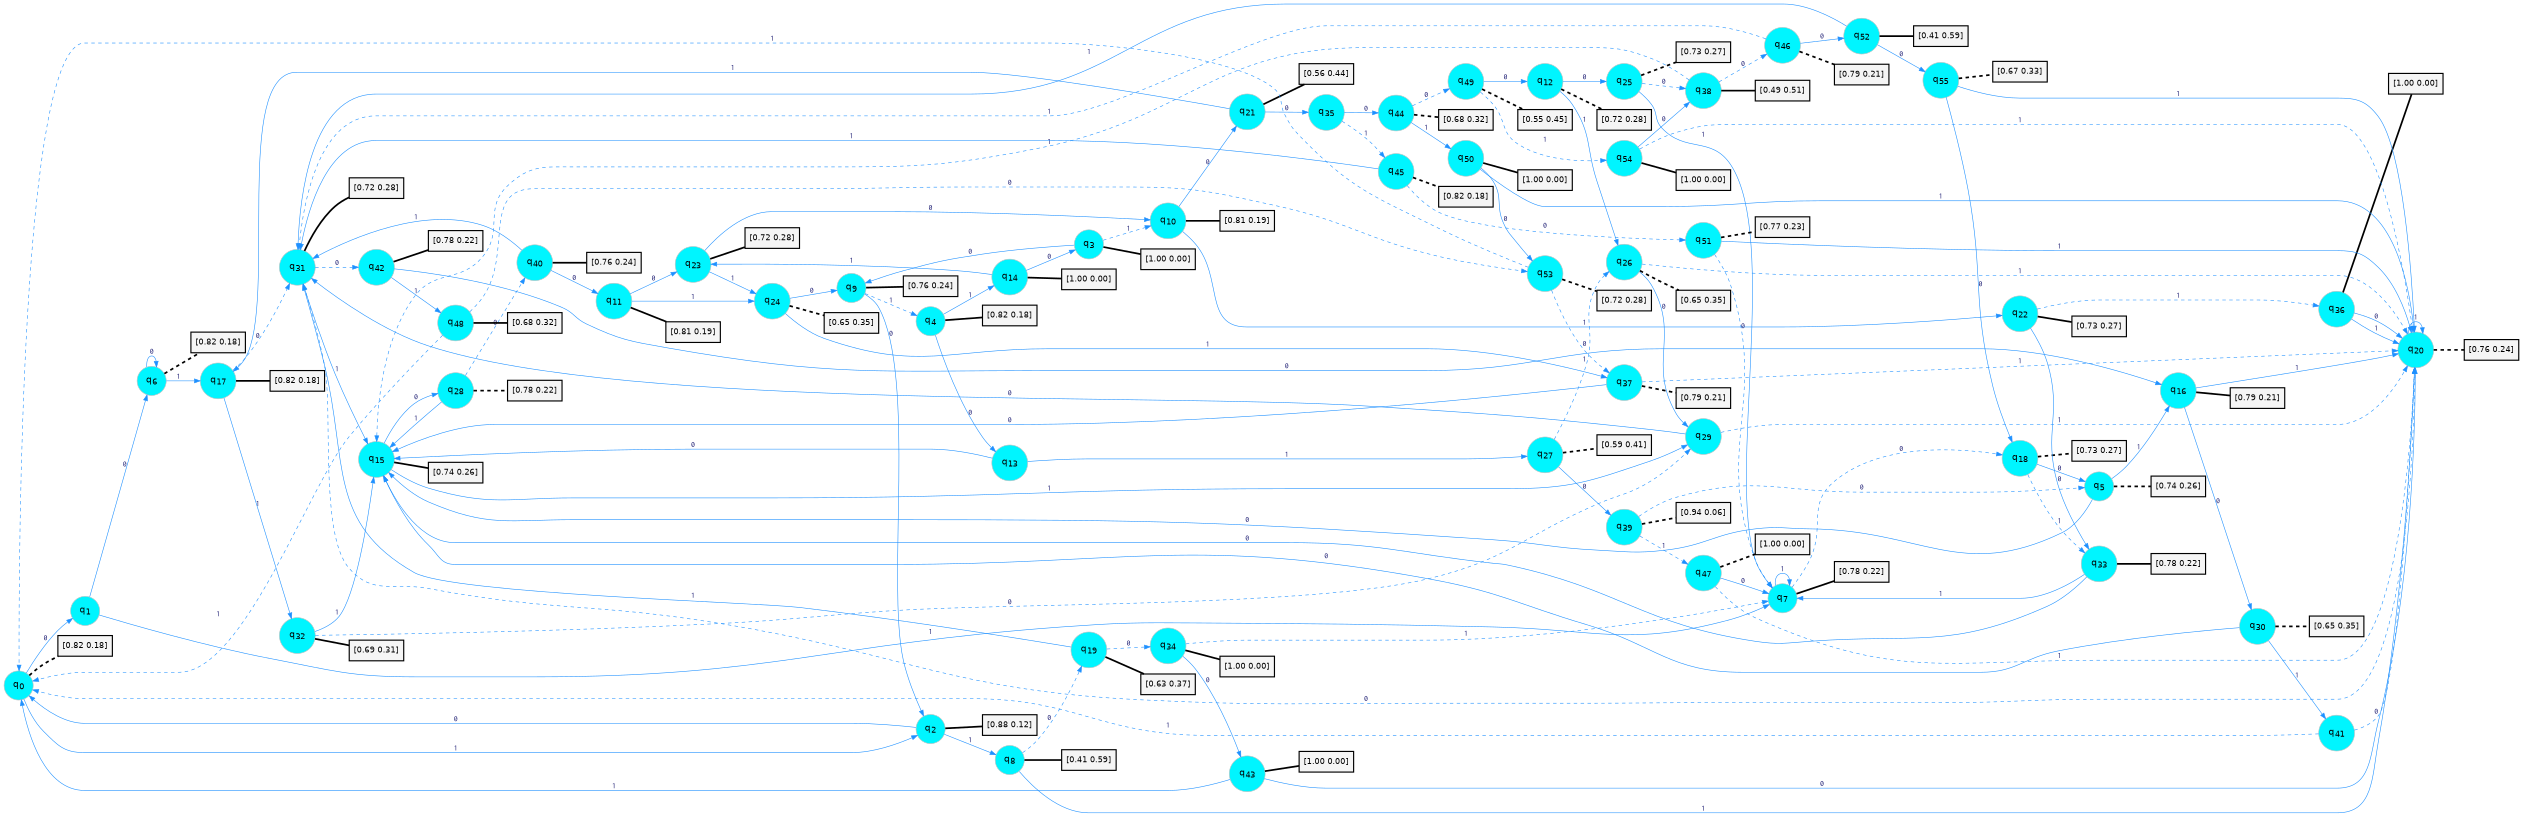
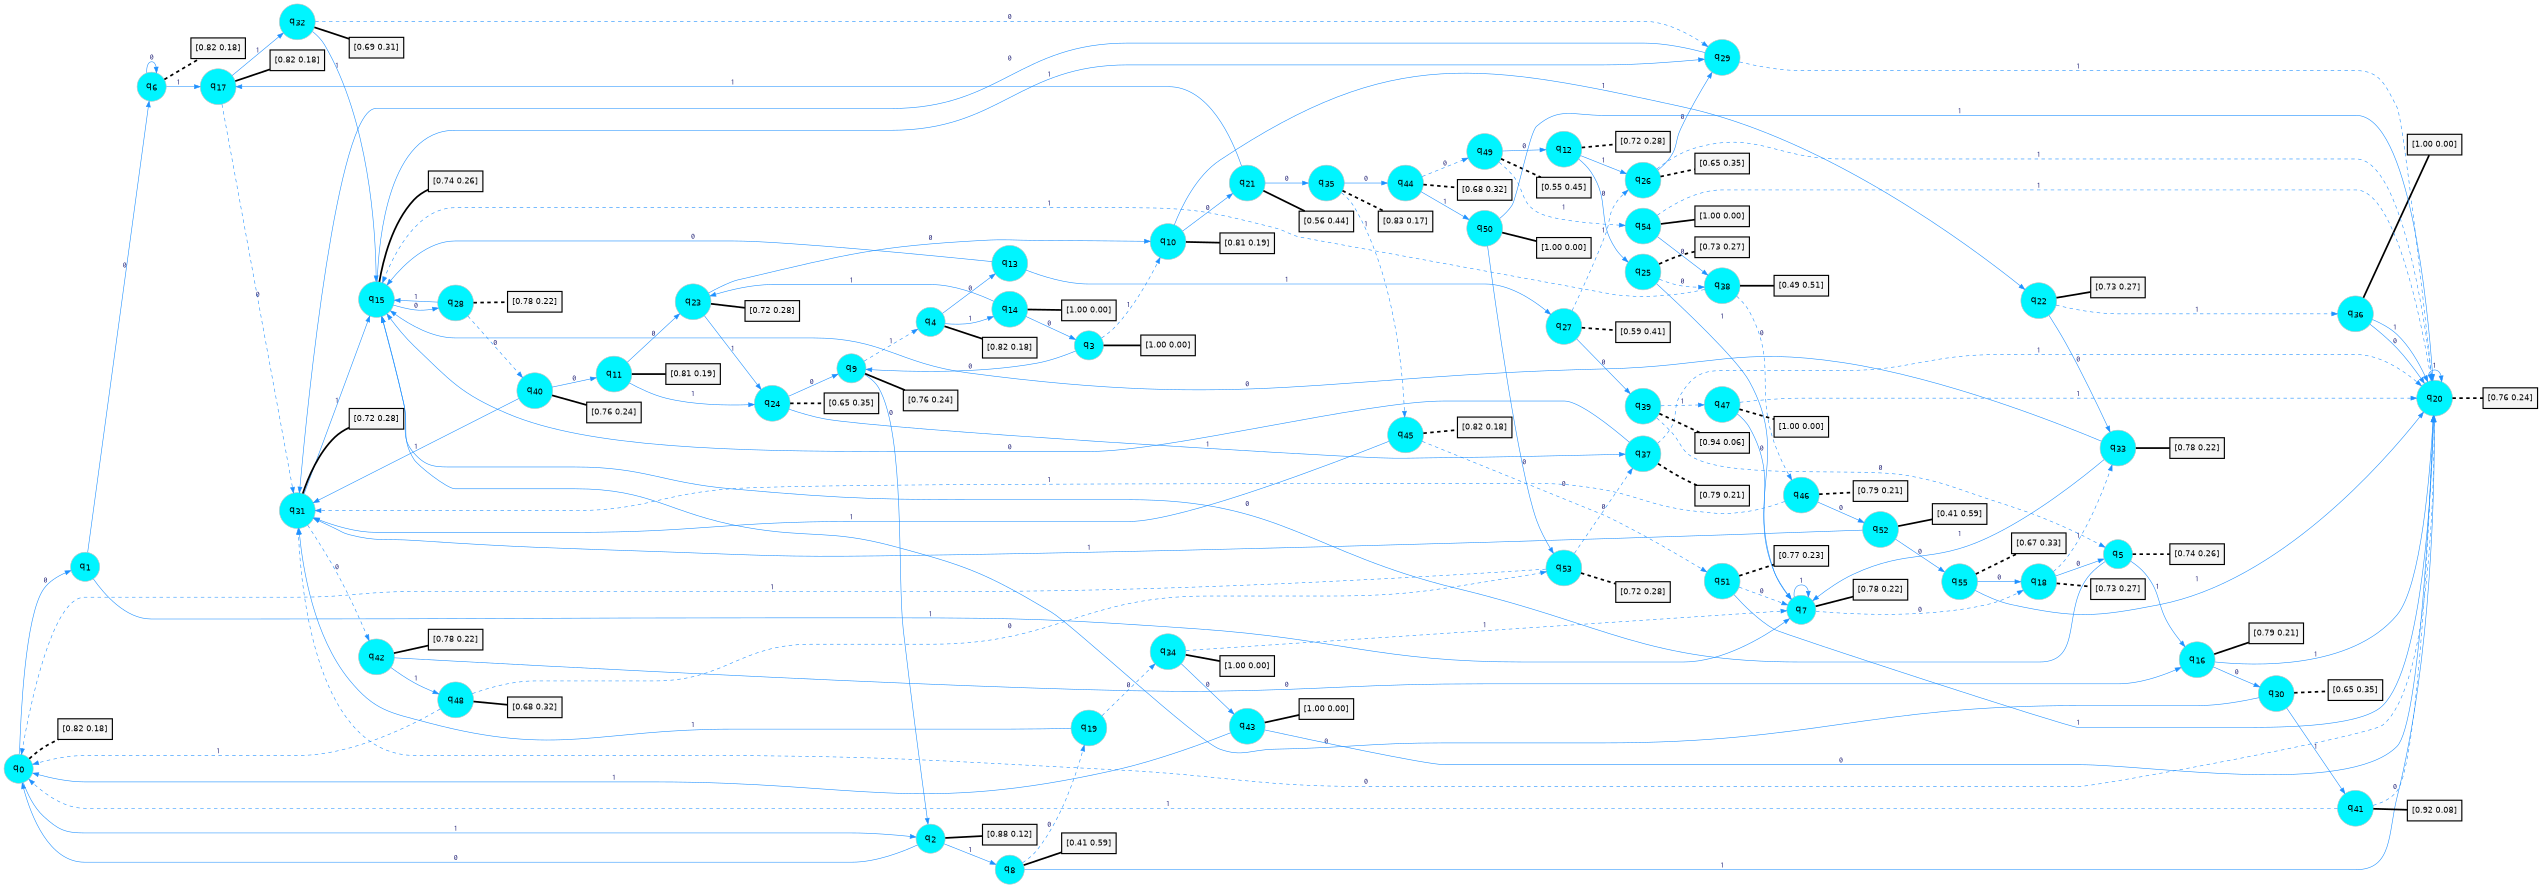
node "[0.83 0.17]": added
node "[0.63 0.37]": removed
node "[0.92 0.08]": added
